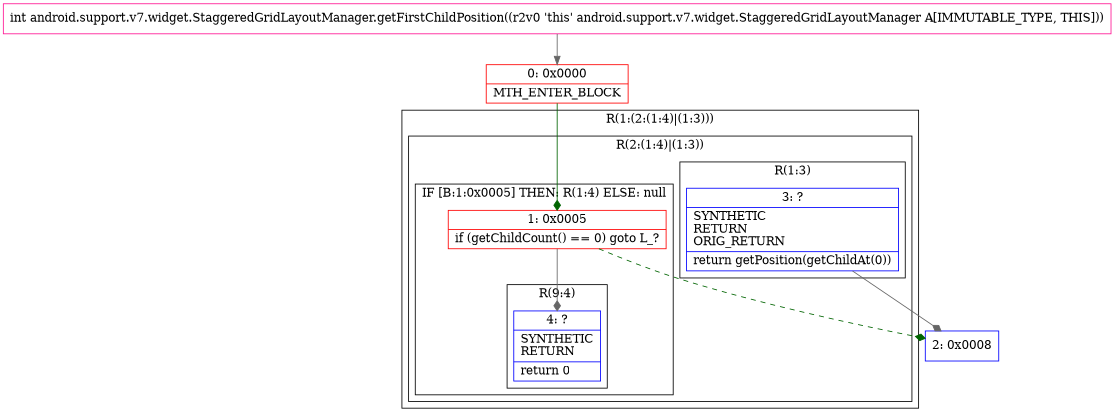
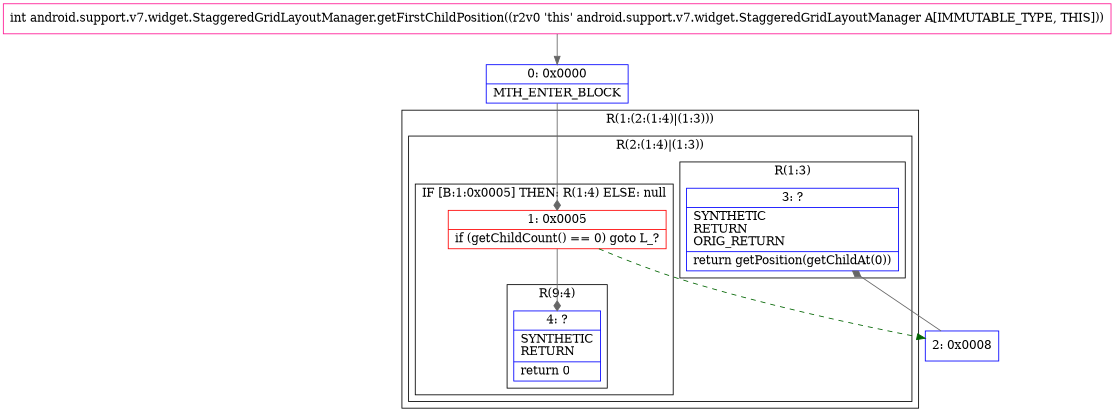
node "0: 0x0000": color red -> blue
edge "0: 0x0000" -> "1: 0x0005": color darkgreen -> gray40
edge "3: ?" -> "2: 0x0008": reversed
edge "1: 0x0005" -> "2: 0x0008": arrowhead diamond -> normal
